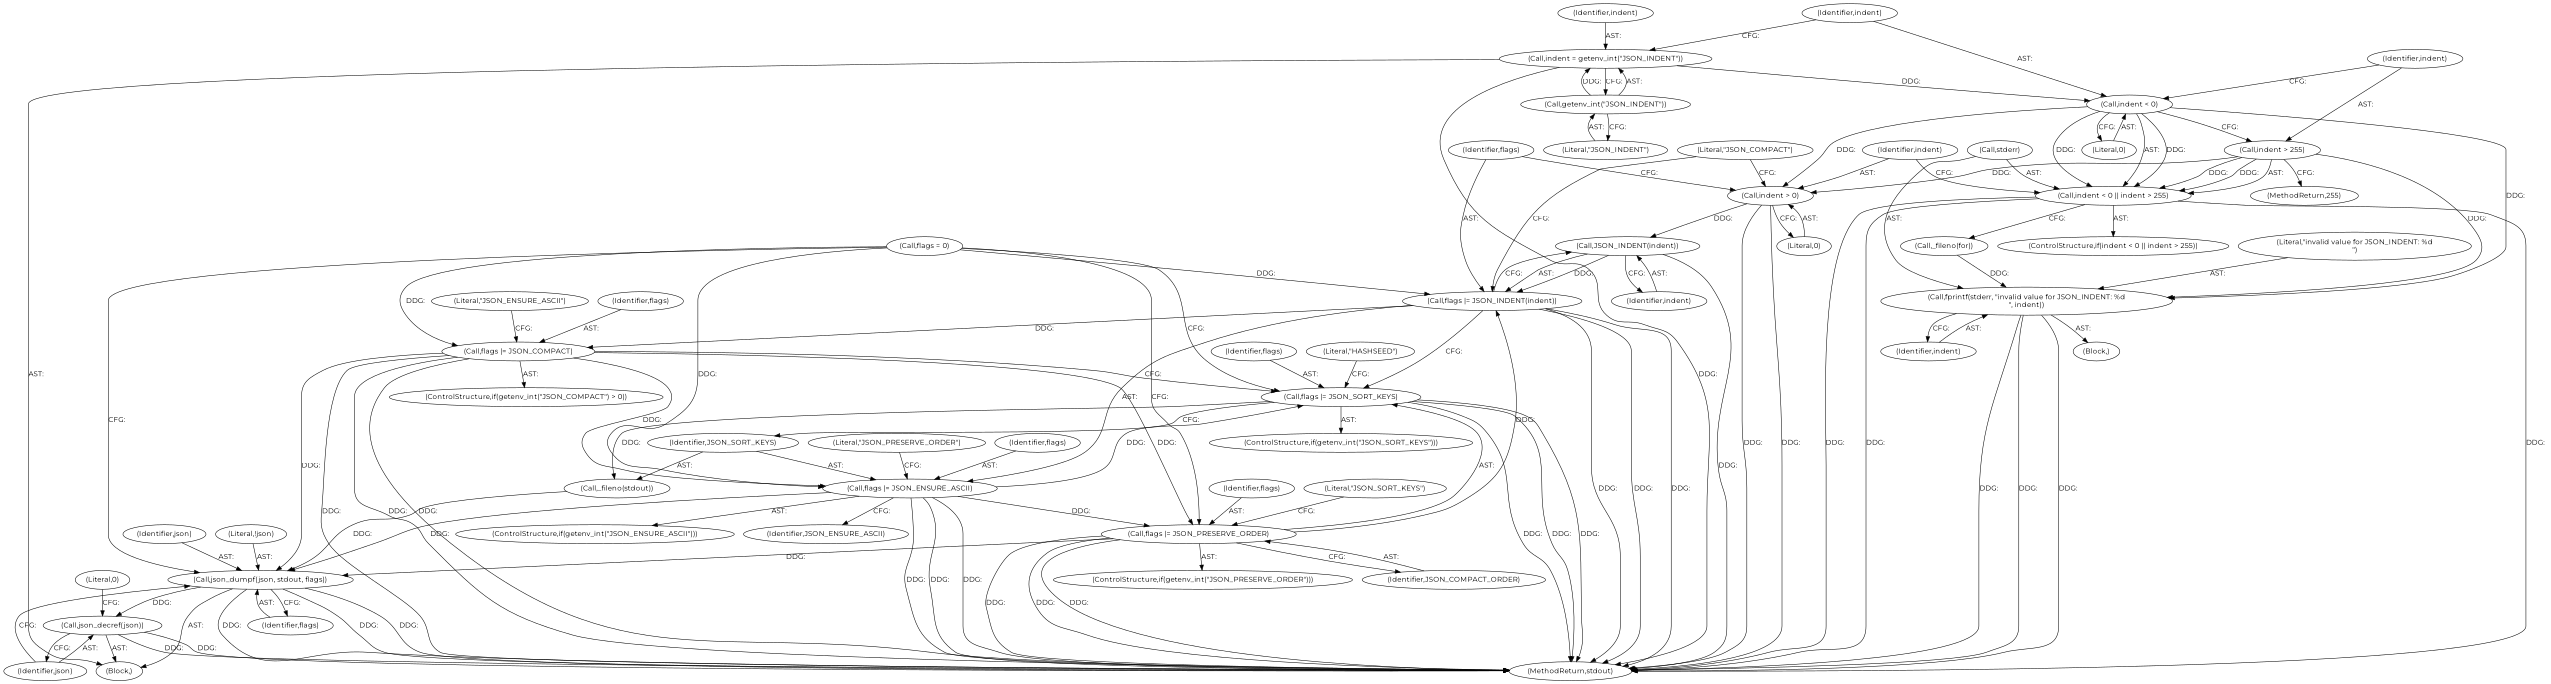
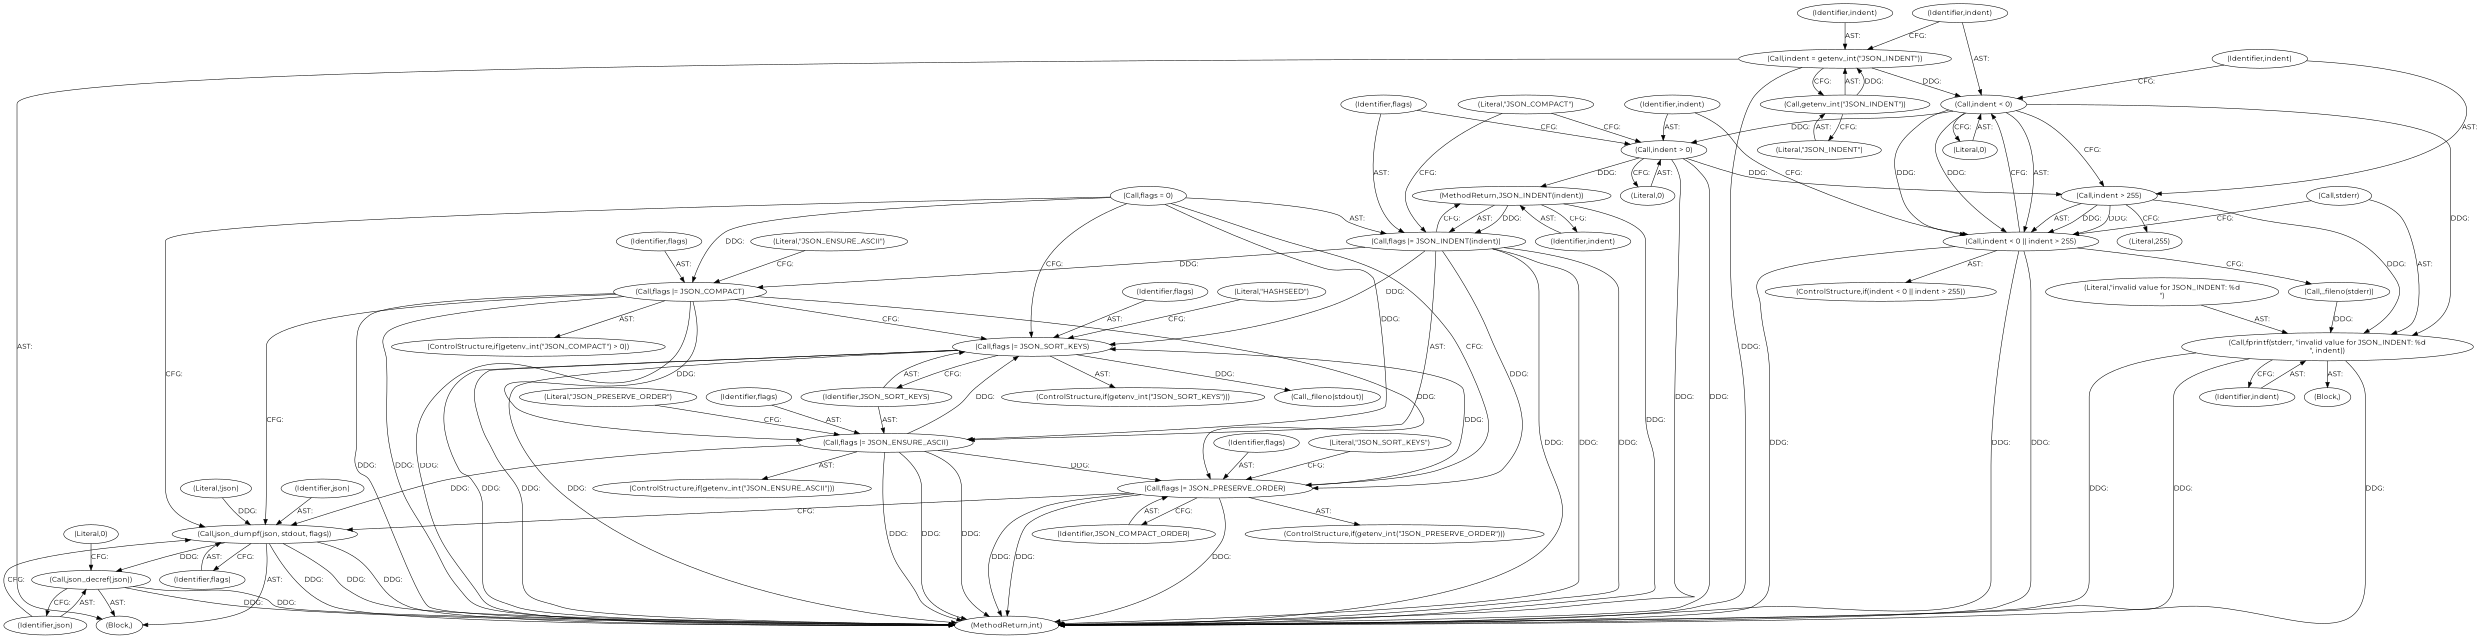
edge "(Call,indent > 255)" -> "(Call,indent > 0)": reversed
edge "(Call,stderr)" -> "(Call,indent < 0 || indent > 255)": label "AST: " -> "CFG: "
edge "(Call,indent < 0 || indent > 255)" -> "(Call,indent < 0)": added, label "CFG:"
node "(MethodReturn,255)": label "(MethodReturn,255)" -> "(Literal,255)"
node "(Call,JSON_INDENT(indent))": label "(Call,JSON_INDENT(indent))" -> "(MethodReturn,JSON_INDENT(indent))"
node "(Call,_fileno(for))": label "(Call,_fileno(for))" -> "(Call,_fileno(stderr))"
edge "(Call,flags = 0)" -> "(Call,flags |= JSON_INDENT(indent))": label "DDG: " -> "AST: "
edge "(Call,flags |= JSON_INDENT(indent))" -> "(Call,flags |= JSON_SORT_KEYS)": label "CFG: " -> "DDG: "
edge "(Identifier,JSON_SORT_KEYS)" -> "(Call,_fileno(stdout))": now "(Identifier,JSON_SORT_KEYS)" -> "(Call,flags |= JSON_SORT_KEYS)"
edge "(Call,flags |= JSON_COMPACT)" -> "(Call,json_dumpf(json, stdout, flags))": label "DDG: " -> "CFG: "
edge "(Call,flags |= JSON_PRESERVE_ORDER)" -> "(Call,flags |= JSON_SORT_KEYS)": label "AST: " -> "DDG: "
edge "(Call,flags |= JSON_PRESERVE_ORDER)" -> "(Call,flags |= JSON_INDENT(indent))": reversed
edge "(Call,_fileno(stdout))" -> "(Call,json_dumpf(json, stdout, flags))": removed, label "DDG:"
node "(Identifier,JSON_ENSURE_ASCII)": removed
edge "(Literal,!json)" -> "(Call,json_dumpf(json, stdout, flags))": label "AST: " -> "DDG: "
edge "(Call,flags |= JSON_PRESERVE_ORDER)" -> "(Call,json_dumpf(json, stdout, flags))": label "DDG: " -> "CFG: "
node "(MethodReturn,stdout)": label "(MethodReturn,stdout)" -> "(MethodReturn,int)"
